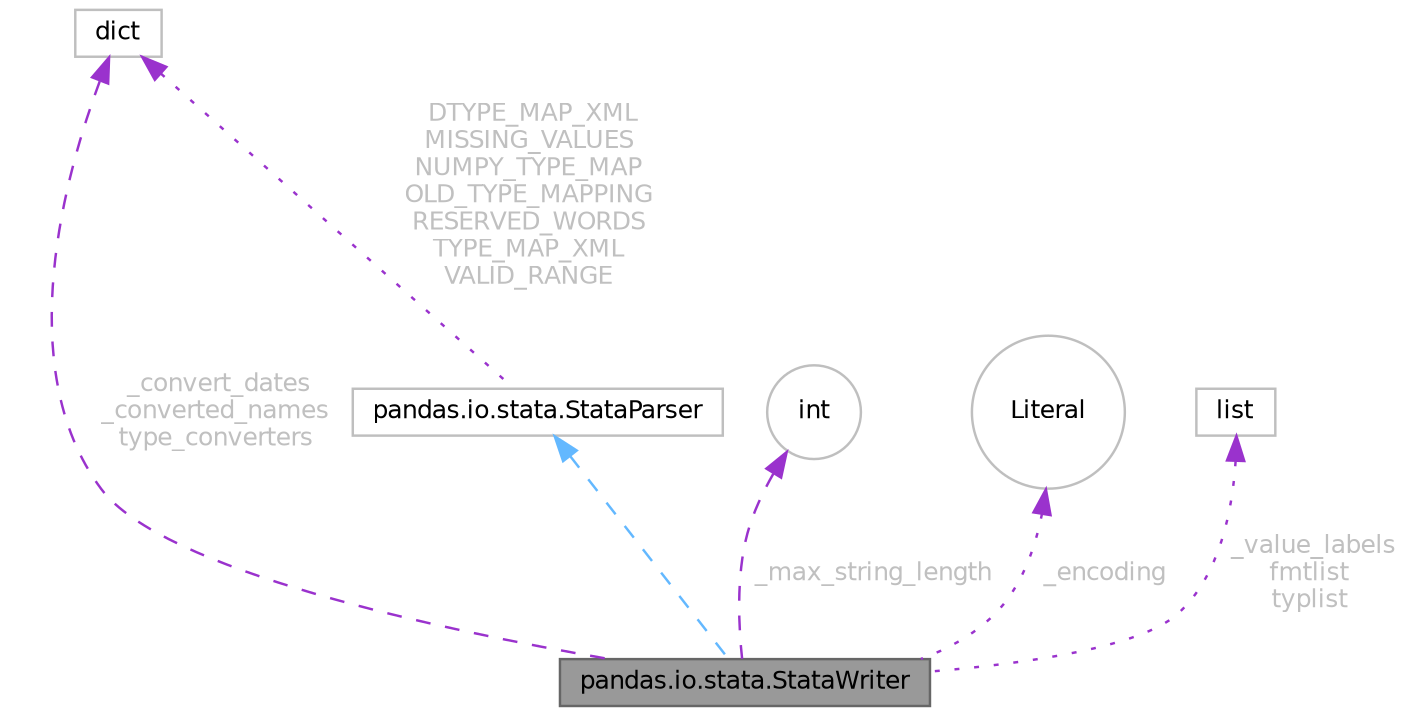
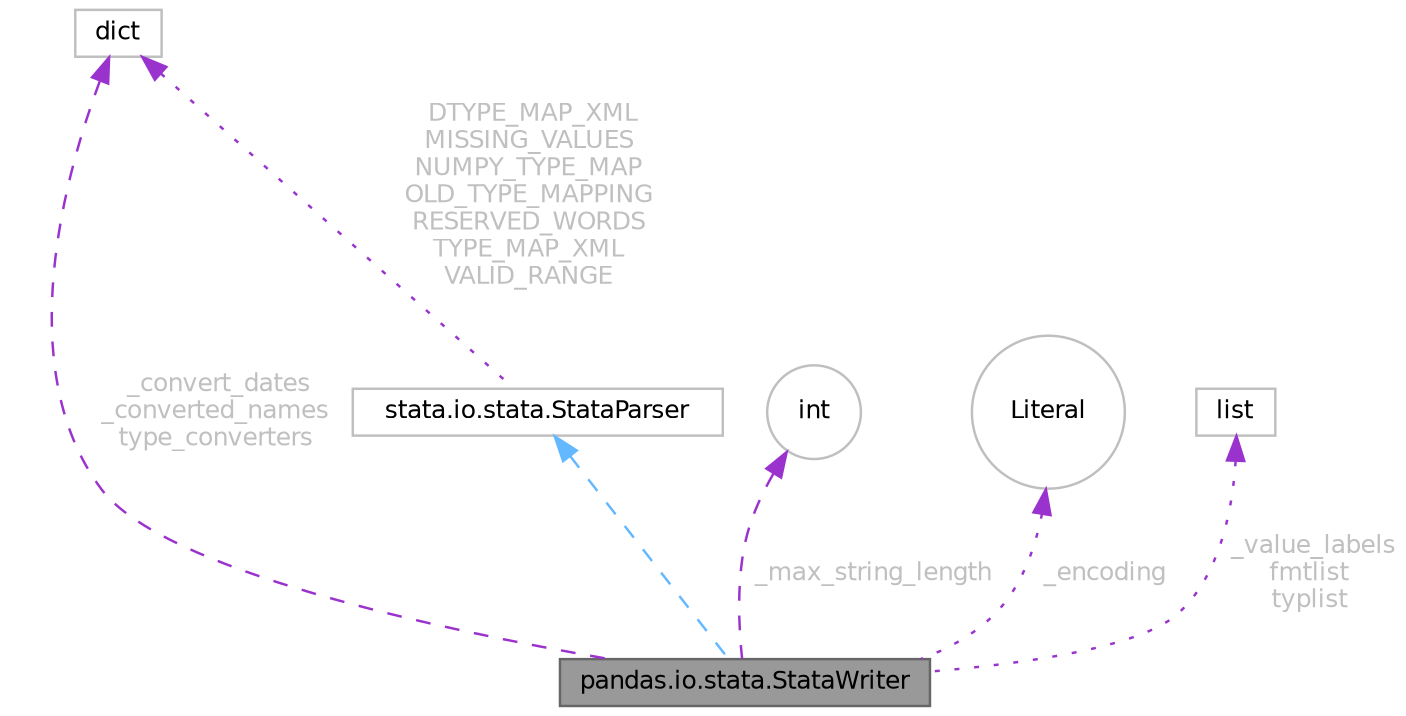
node "pandas.io.stata.StataParser": label "pandas.io.stata.StataParser" -> "stata.io.stata.StataParser"
